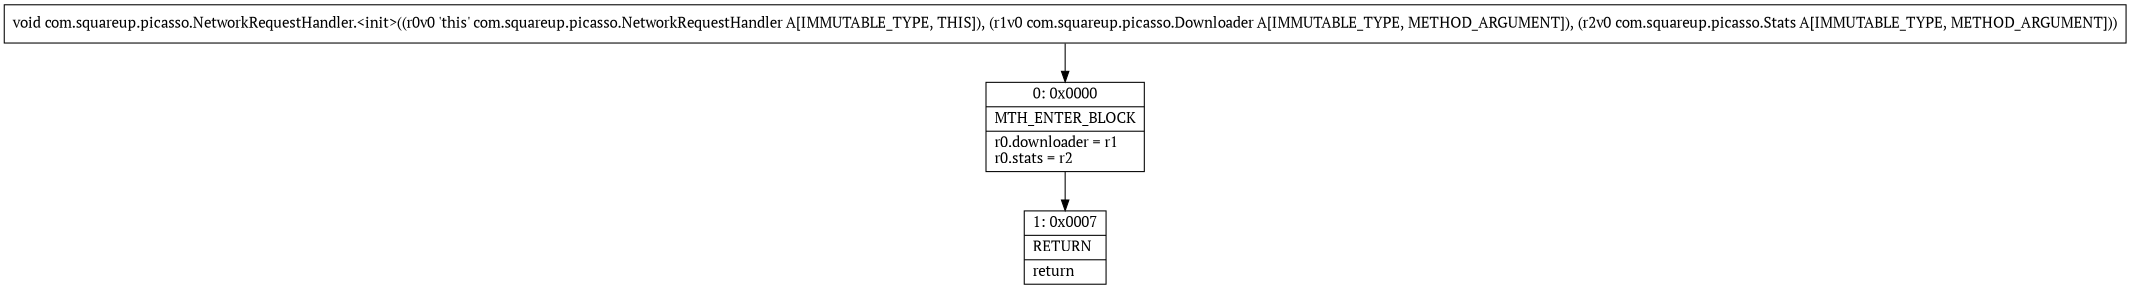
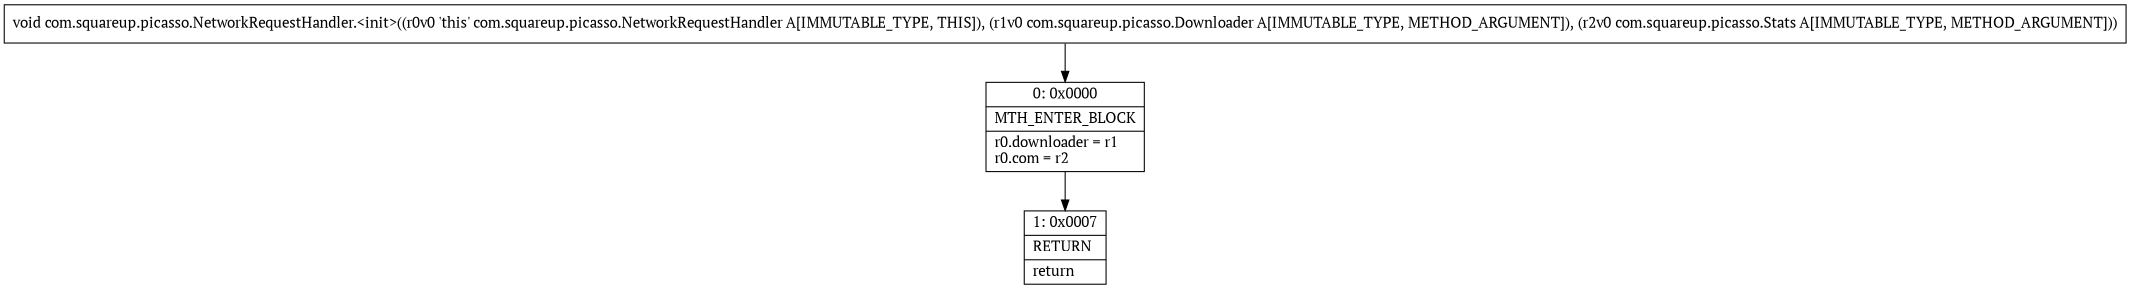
node "0: 0x0000": text "r0.stats = r2" -> "r0.com = r2"
